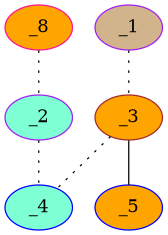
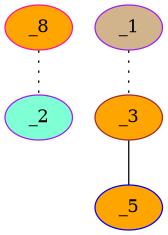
node "_4": removed
